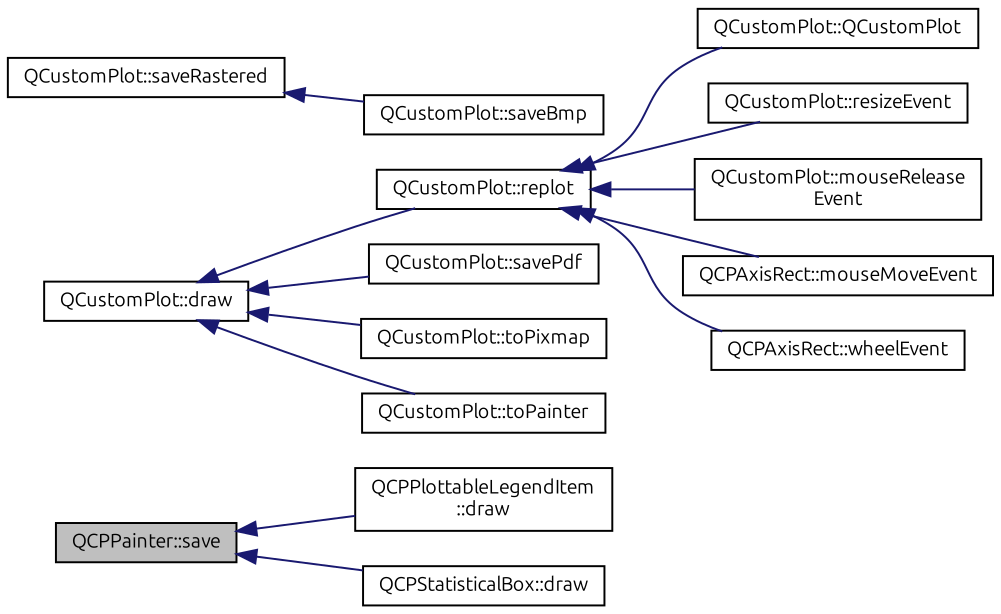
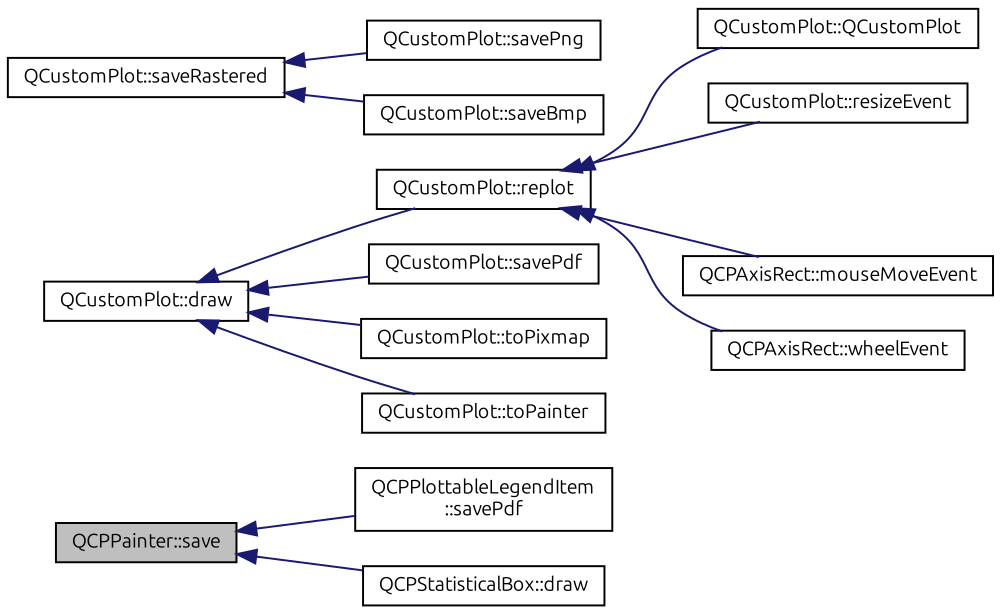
node "QCustomPlot::savePng": added
node "QCustomPlot::mouseRelease Event": removed
node "QCPPlottableLegendItem ::draw": label "QCPPlottableLegendItem ::draw" -> "QCPPlottableLegendItem ::savePdf"
